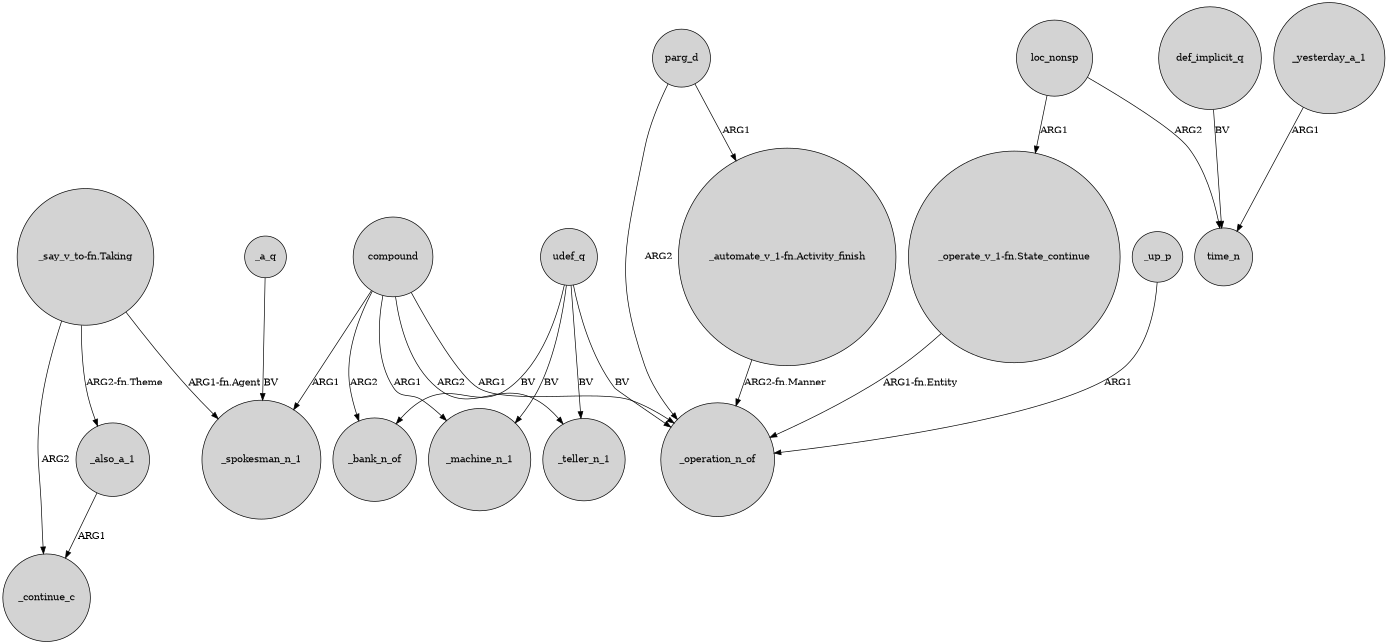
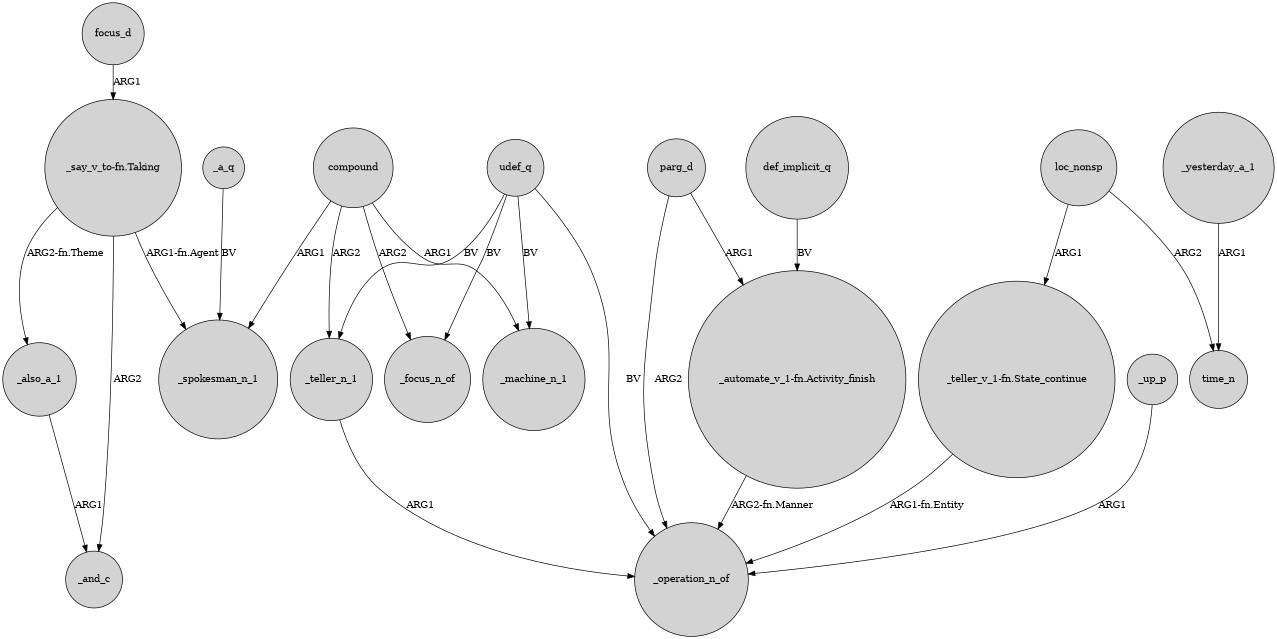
node "focus_d": added
edge "def_implicit_q" -> "time_n": now "def_implicit_q" -> "_automate_v_1-fn.Activity_finish"
node "_operate_v_1-fn.State_continue": label "_operate_v_1-fn.State_continue" -> "_teller_v_1-fn.State_continue"
edge "compound" -> "_operation_n_of": now "_teller_n_1" -> "_operation_n_of"
node "_bank_n_of": label "_bank_n_of" -> "_focus_n_of"
node "_continue_c": label "_continue_c" -> "_and_c"
